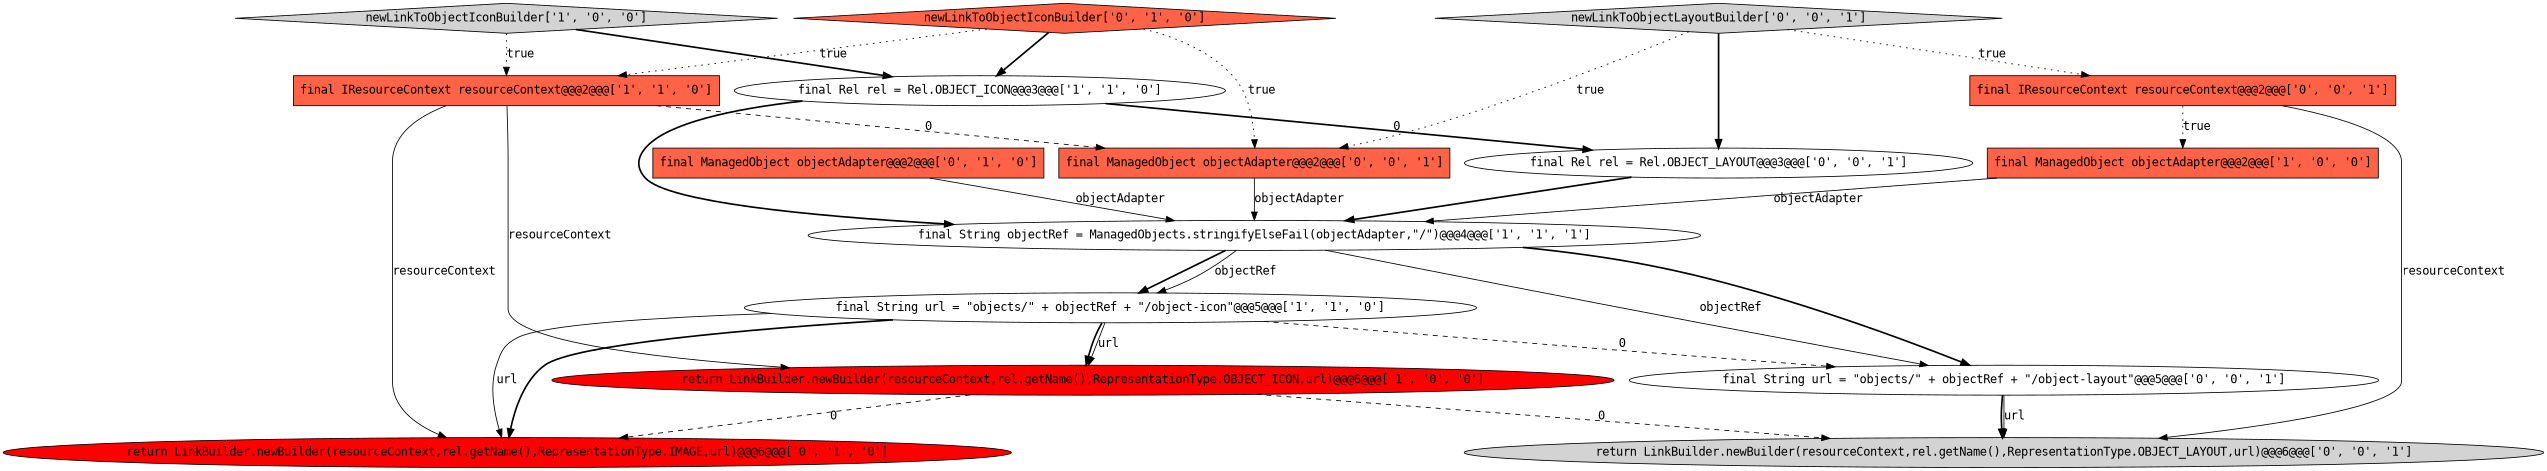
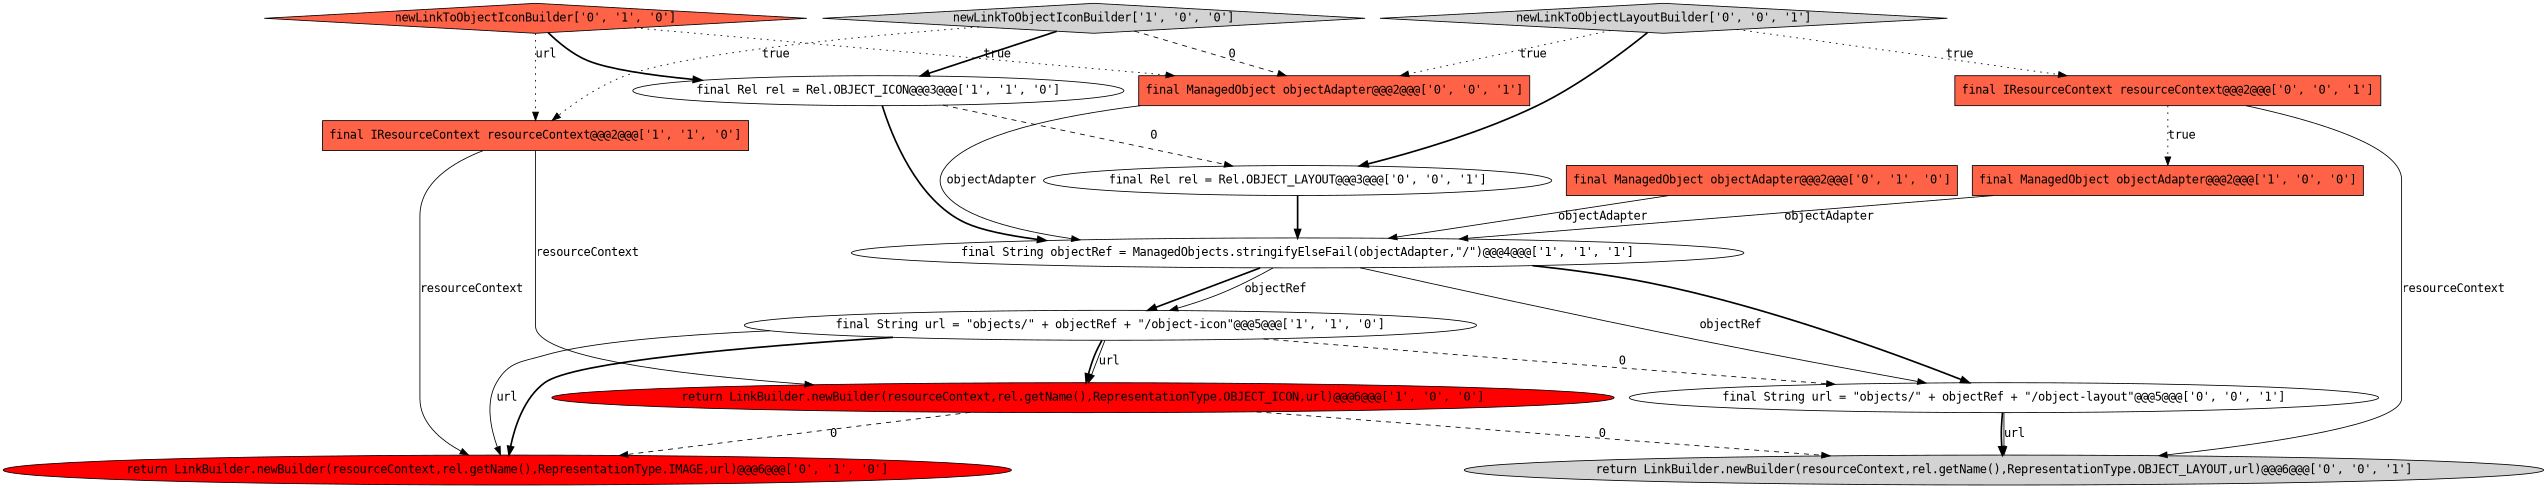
edge "newLinkToObjectIconBuilder['0', '1', '0']" -> "final IResourceContext resourceContext@@@2@@@['1', '1', '0']": label "true" -> "url"
edge "final IResourceContext resourceContext@@@2@@@['1', '1', '0']" -> "final ManagedObject objectAdapter@@@2@@@['0', '0', '1']": now "newLinkToObjectIconBuilder['1', '0', '0']" -> "final ManagedObject objectAdapter@@@2@@@['0', '0', '1']"
edge "final Rel rel = Rel.OBJECT_ICON@@@3@@@['1', '1', '0']" -> "final Rel rel = Rel.OBJECT_LAYOUT@@@3@@@['0', '0', '1']": style bold -> dashed
